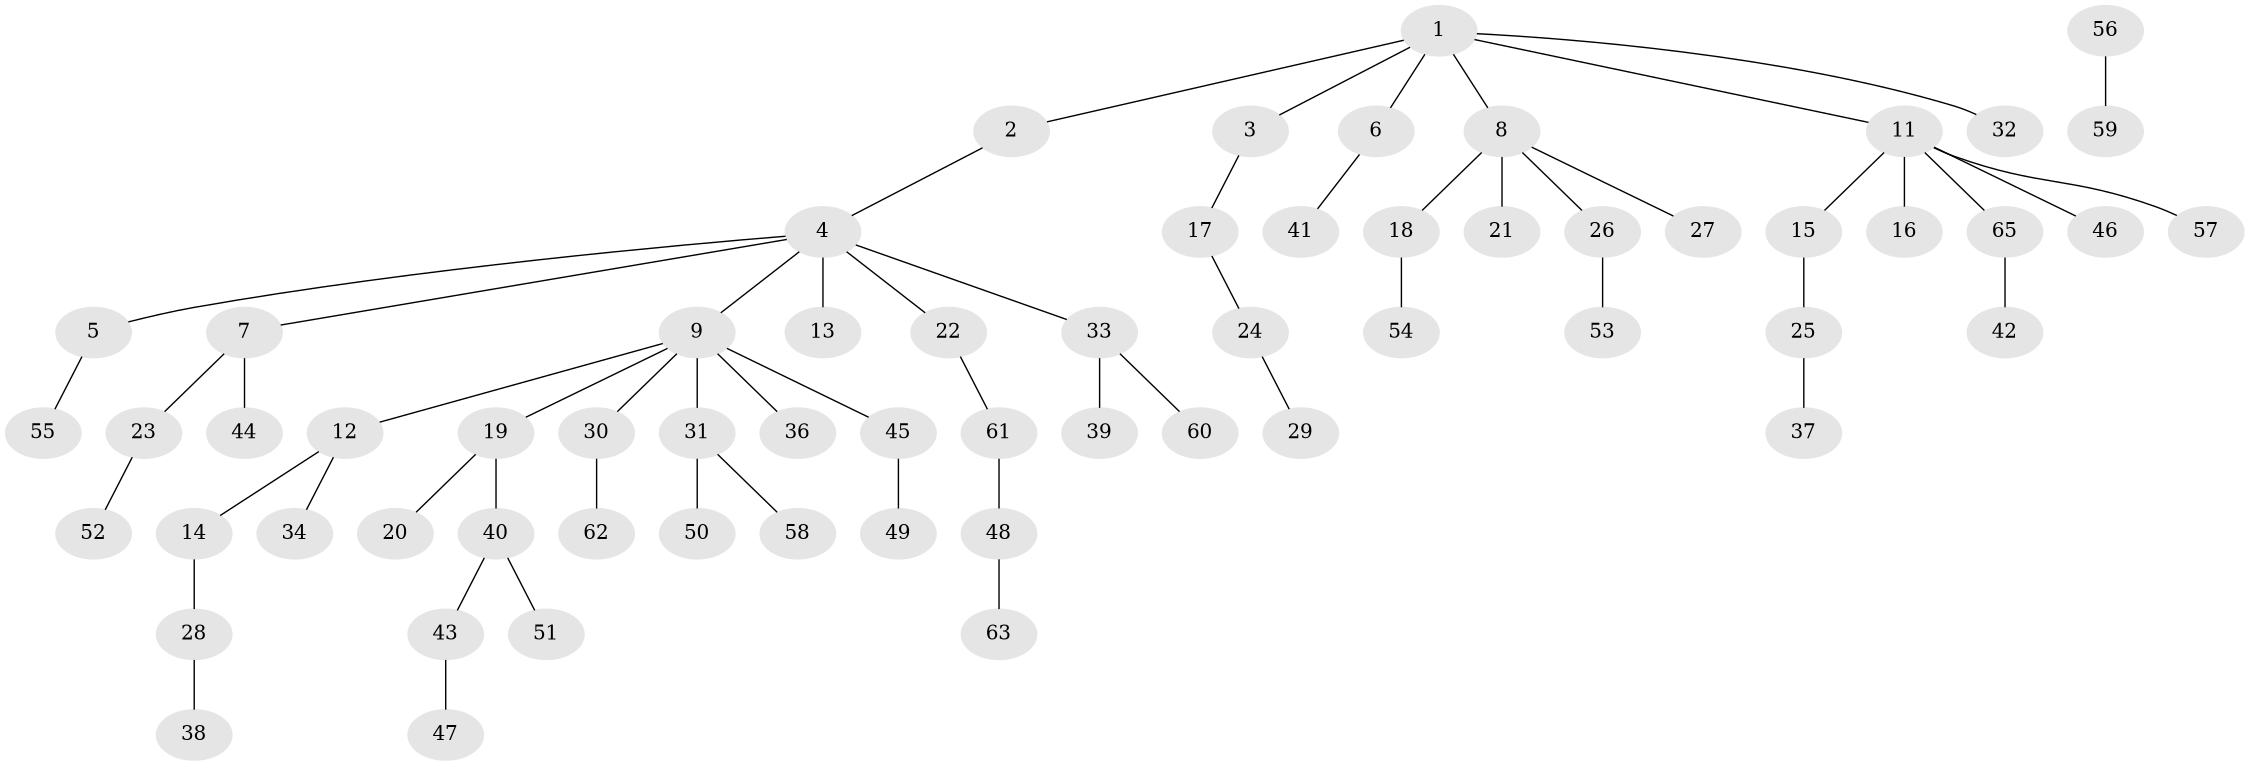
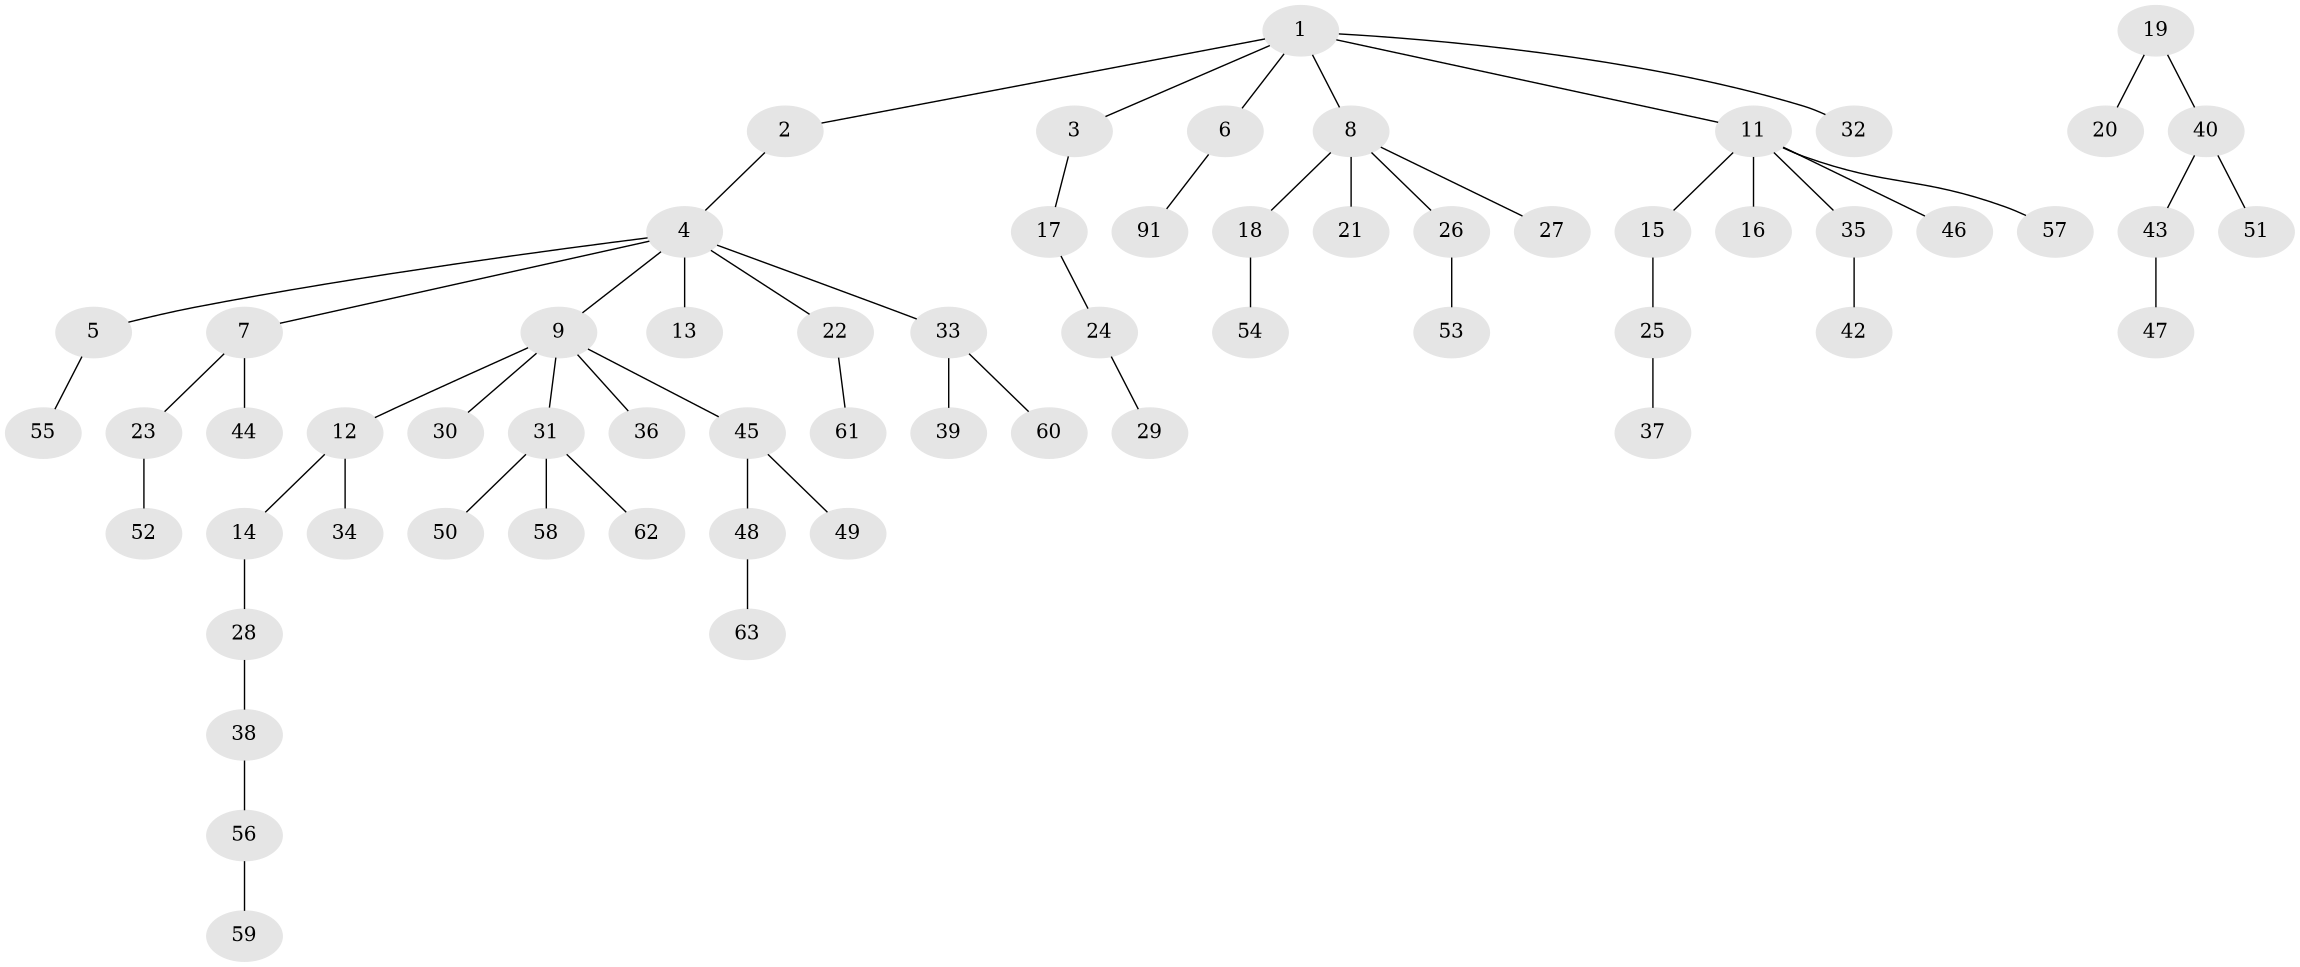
node "41": label "41" -> "91"
node "65": label "65" -> "35"
edge "9" -- "19": removed
edge "30" -- "62": now "31" -- "62"
edge "61" -- "48": now "45" -- "48"
edge "38" -- "56": added
